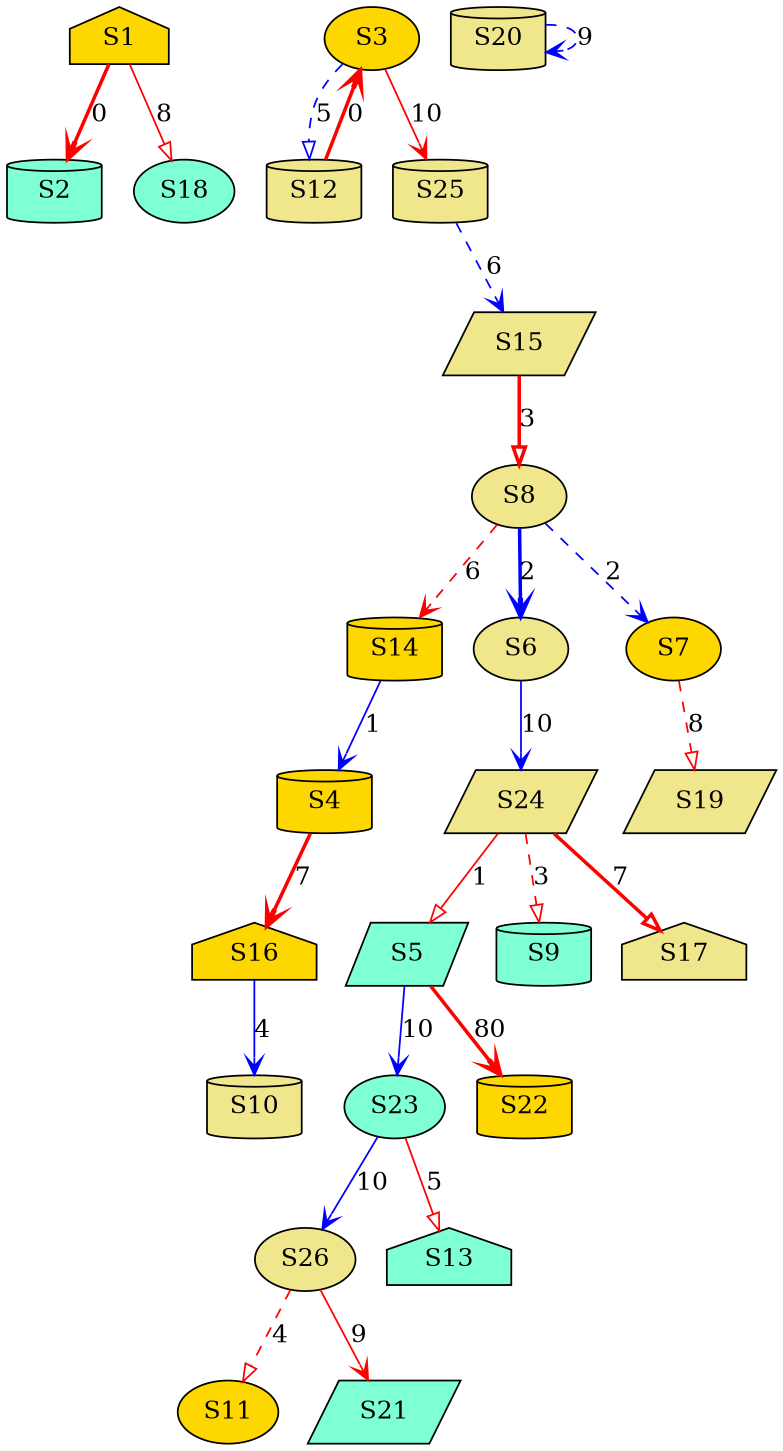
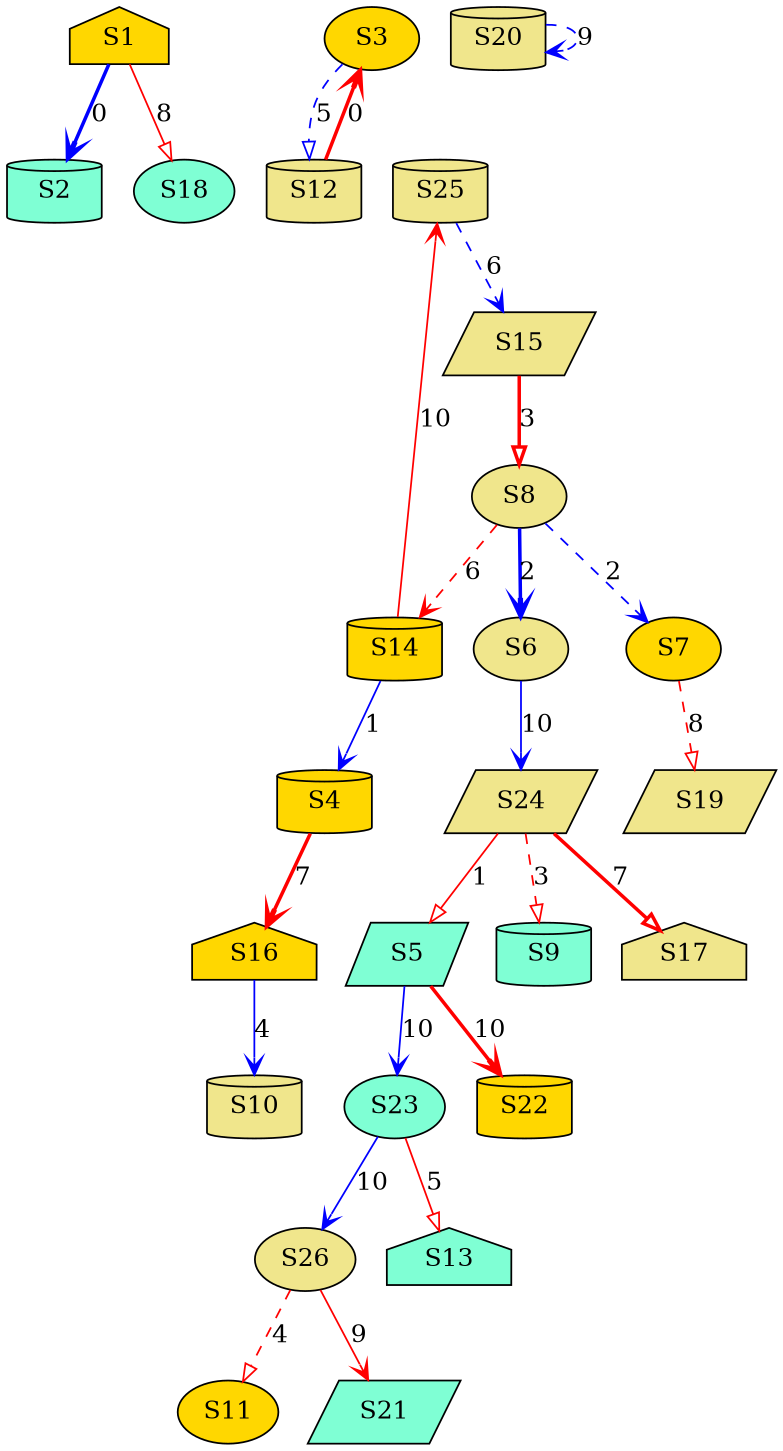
edge "S1" -> "S2": color red -> blue
edge "S3" -> "S25": now "S14" -> "S25"
edge "S5" -> "S22": label "80" -> "10"
